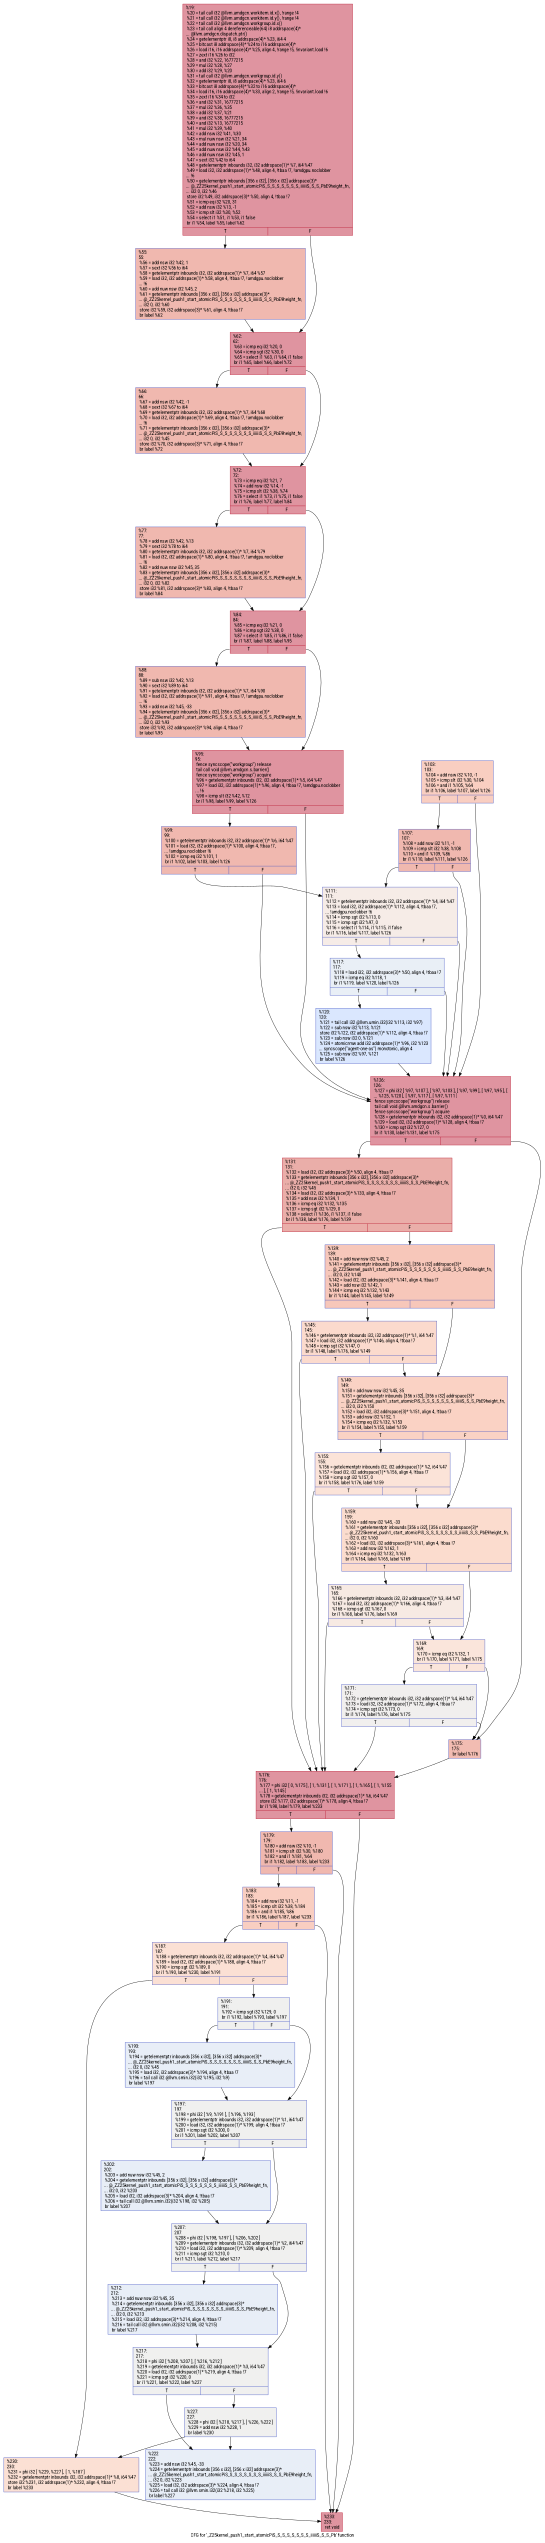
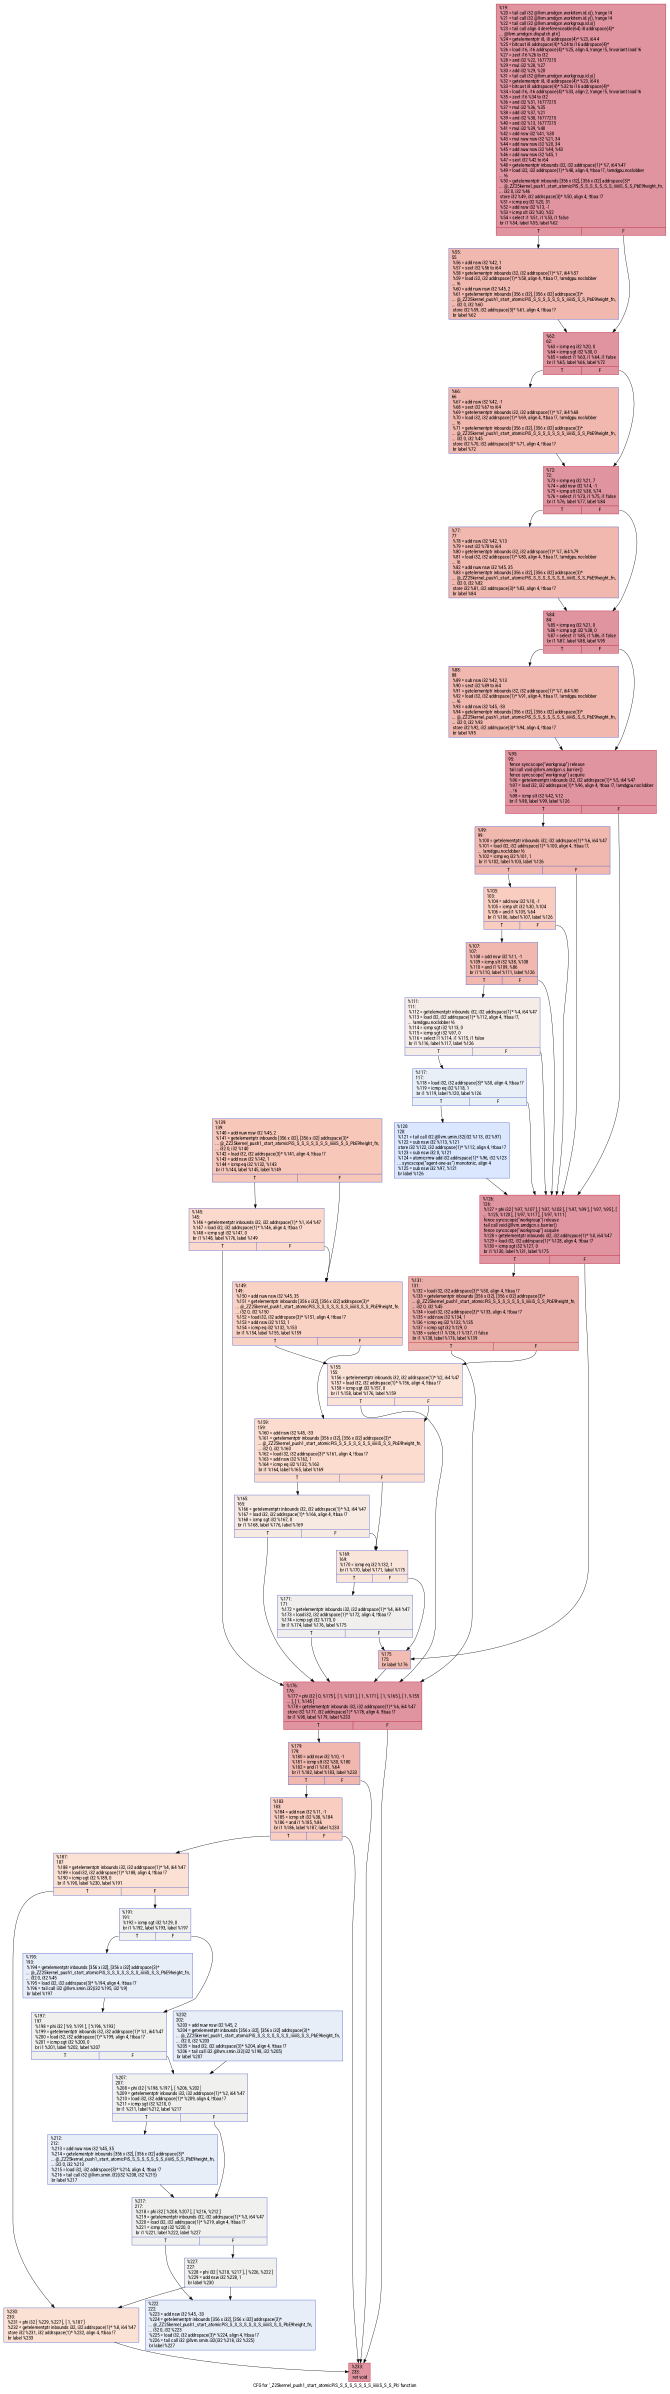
edge "%99:" -> "%111:": now "%99:" -> "%103:"
edge "%131:" -> "%139:": now "%131:" -> "%155:"
edge "%197:" -> "%202:": removed
